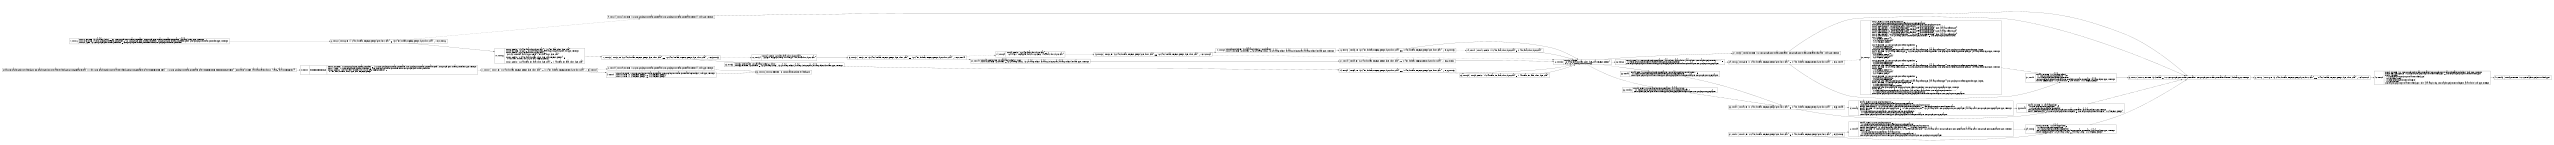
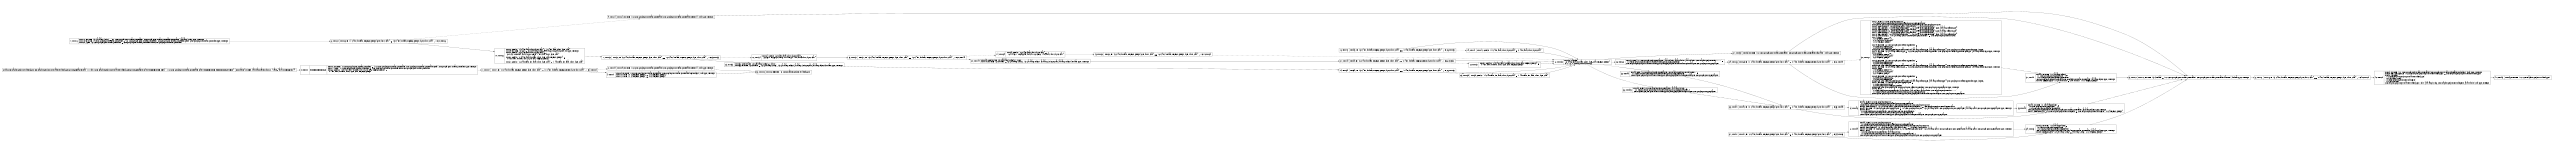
node "17: 0x003f": removed
node "22: 0x0051": added
